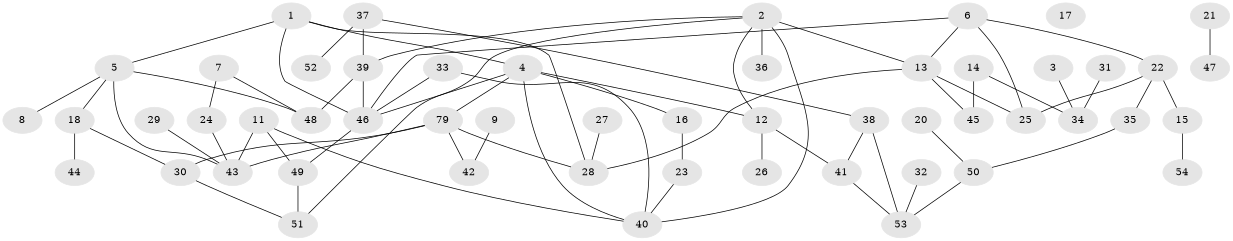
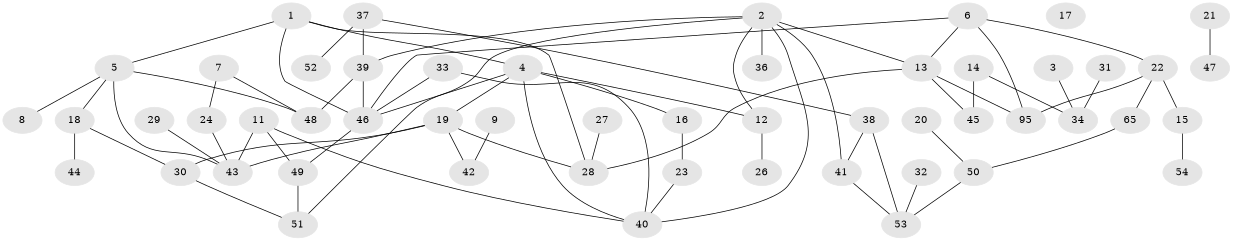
node "79": label "79" -> "19"
node "25": label "25" -> "95"
node "35": label "35" -> "65"
edge "12" -- "41": now "2" -- "41"
